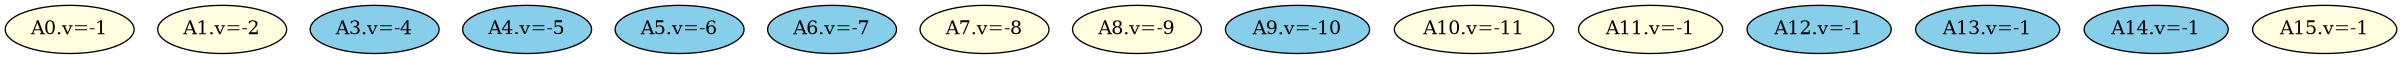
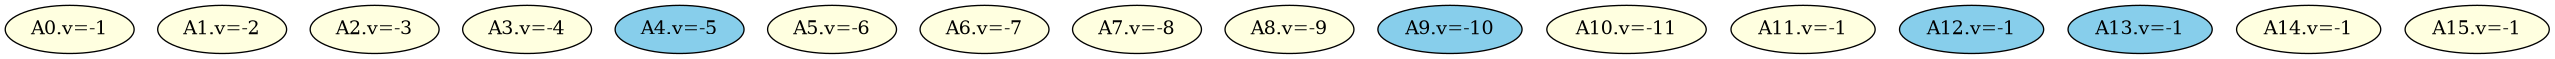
node "A2.v=-3": added
node "A3.v=-4": fillcolor skyblue -> lightyellow
node "A5.v=-6": fillcolor skyblue -> lightyellow
node "A6.v=-7": fillcolor skyblue -> lightyellow
node "A14.v=-1": fillcolor skyblue -> lightyellow
